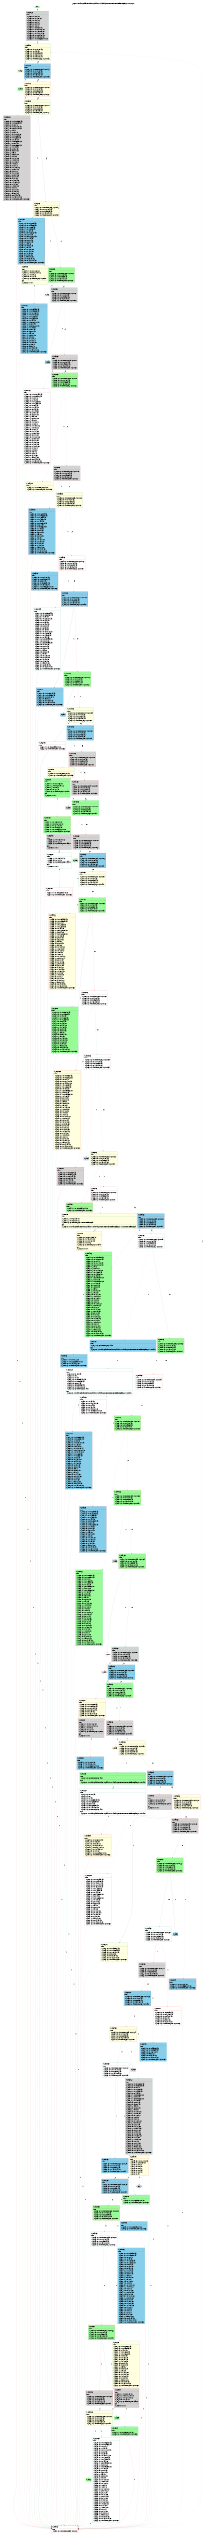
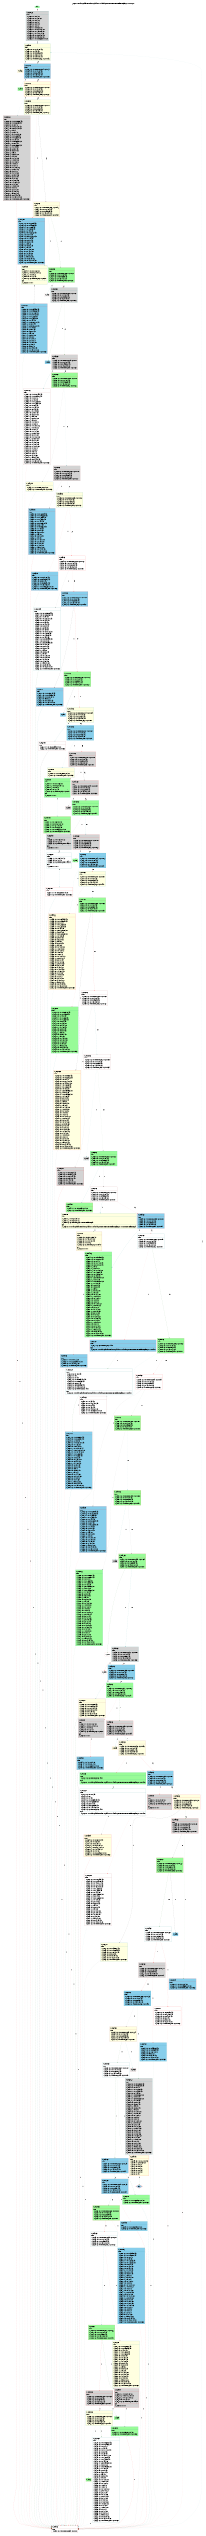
node "0x40185c [25]": fillcolor lightyellow -> palegreen
